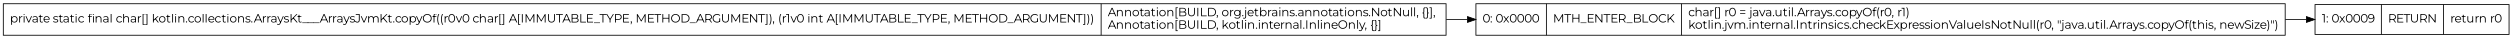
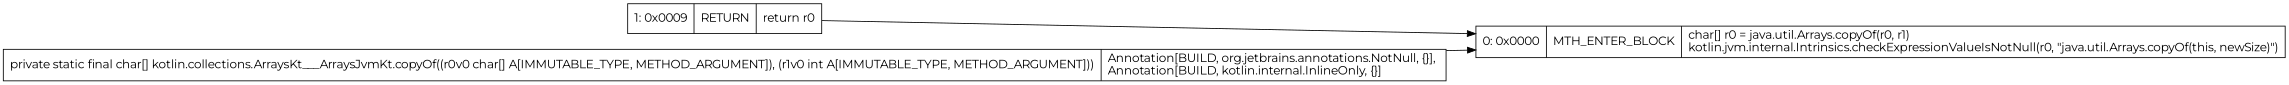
edge "0: 0x0000" -> "1: 0x0009": reversed
